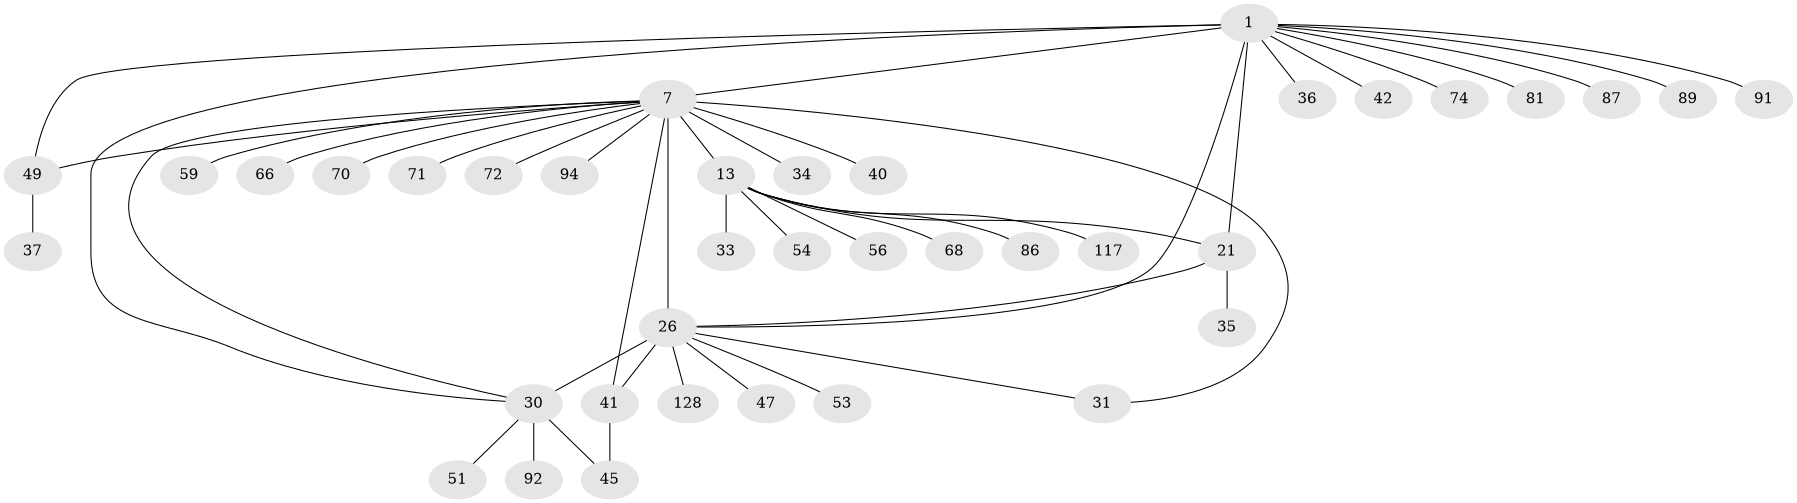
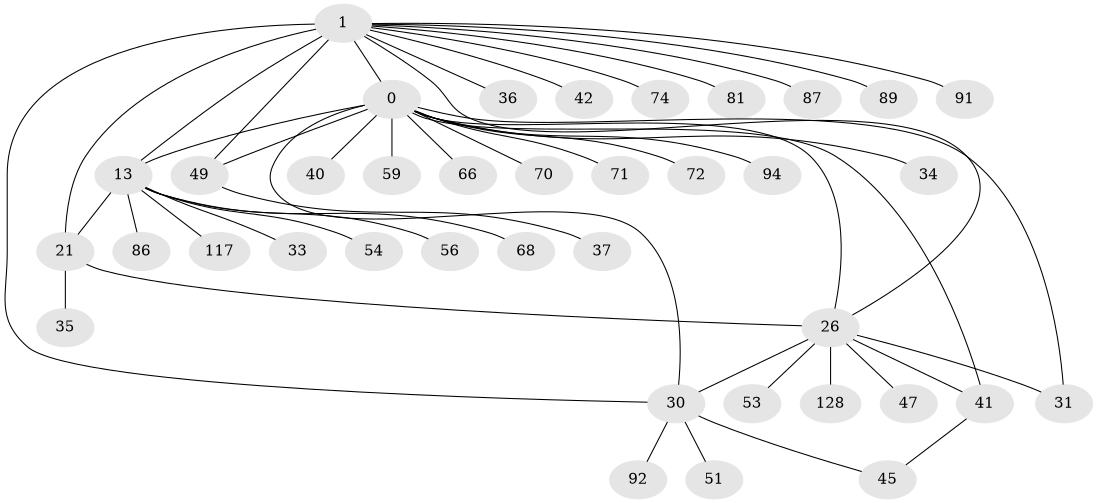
edge "1" -- "13": added
node "7": label "7" -> "0"
